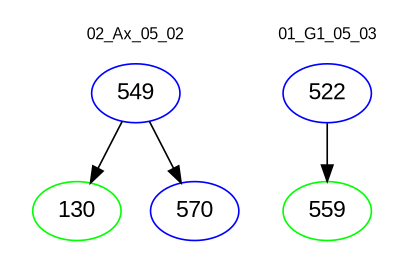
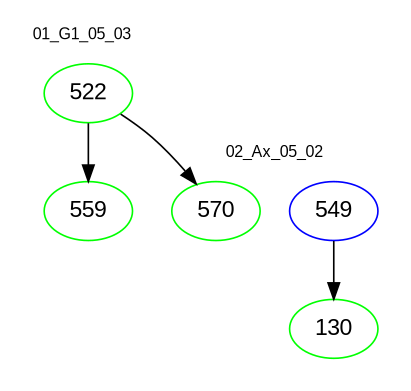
node "522": color blue -> green
edge "549" -> "570": now "522" -> "570"
node "570": color blue -> green
